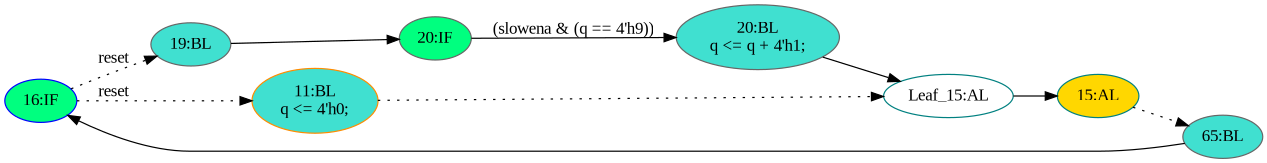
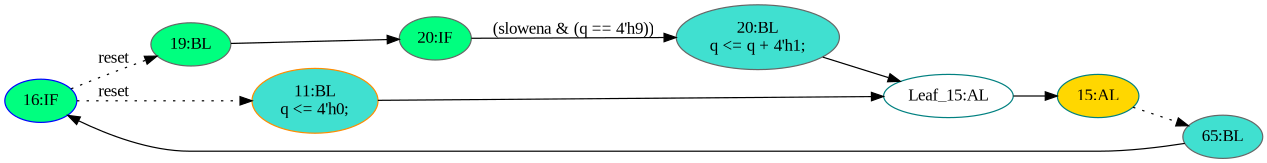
node "19:BL": fillcolor turquoise -> springgreen
edge "11:BL q <= 4'h0;" -> "Leaf_15:AL": style dotted -> solid
